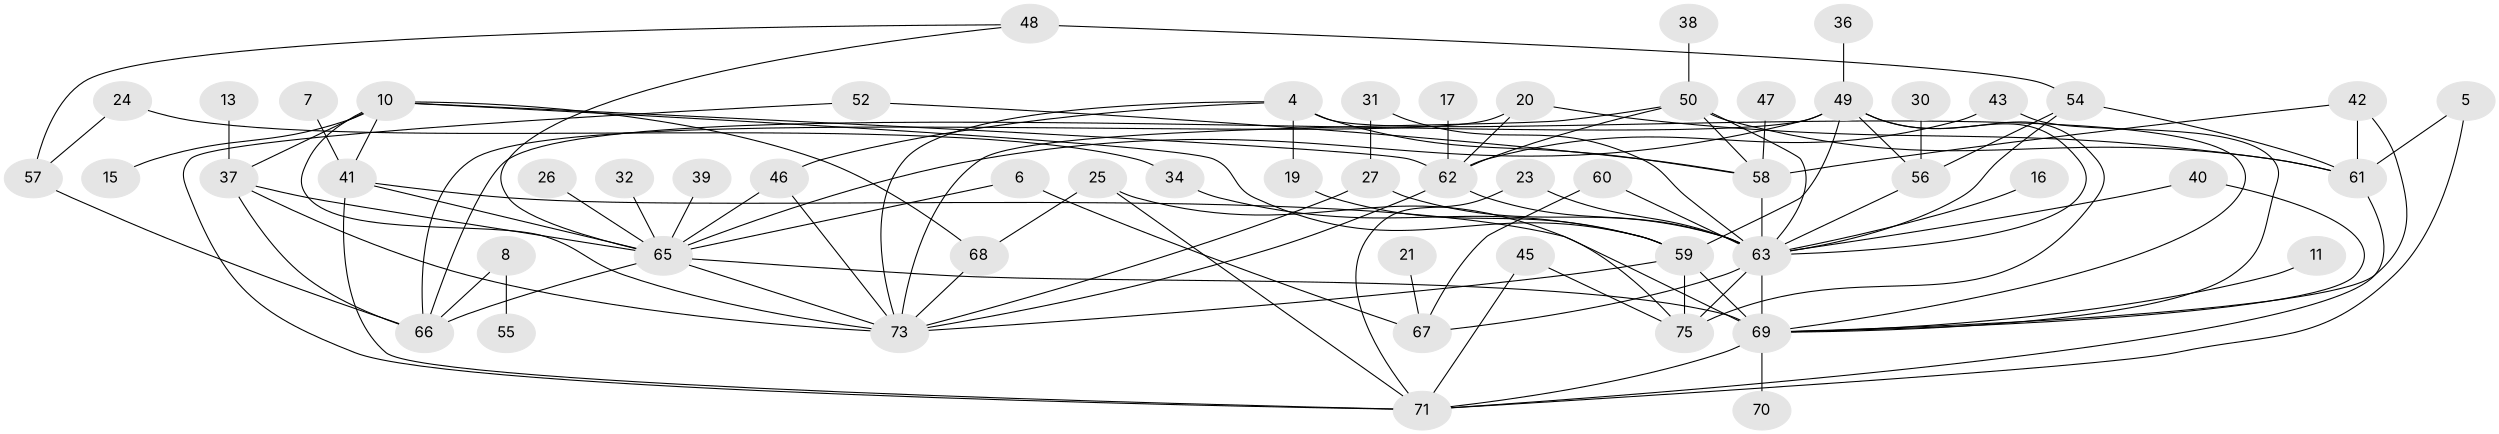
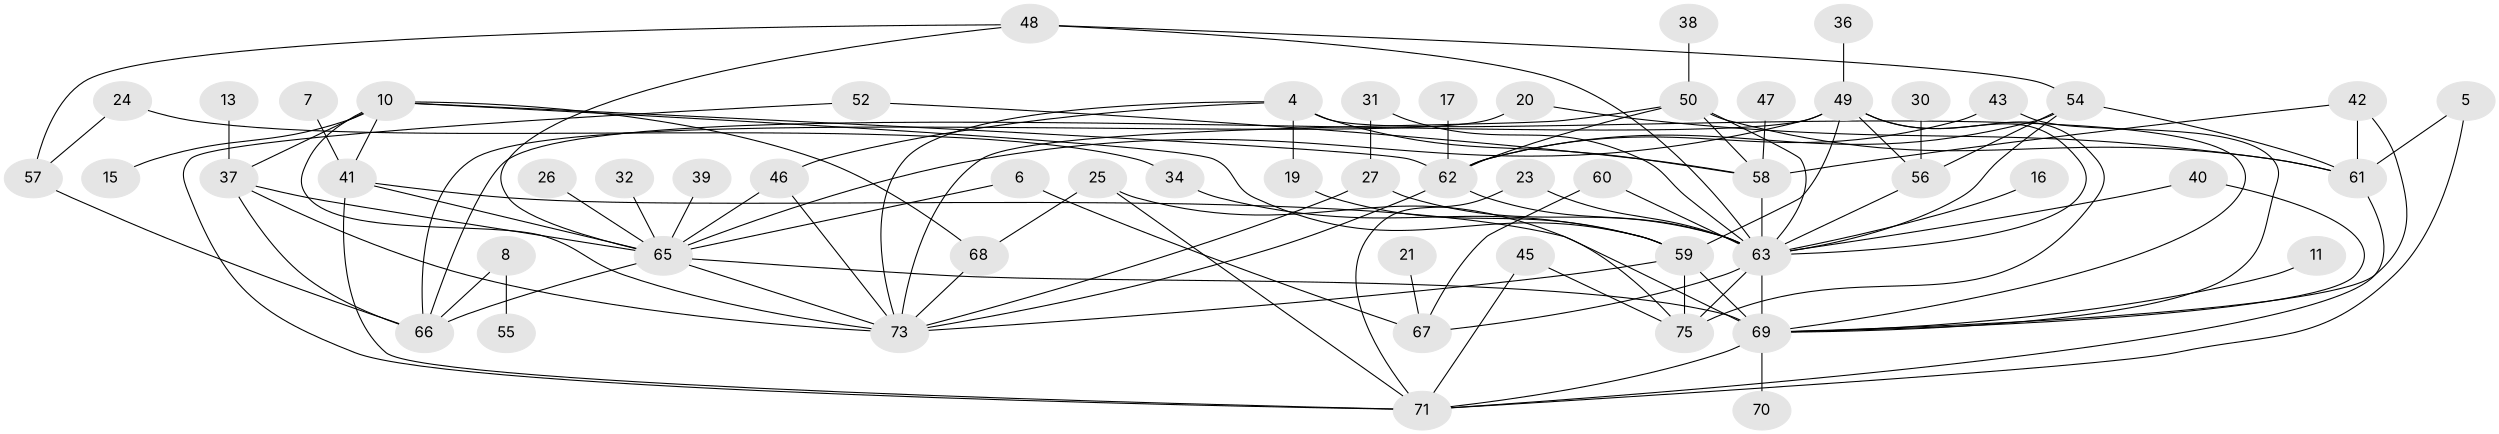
edge "48" -- "63": added
edge "20" -- "62": now "54" -- "62"
